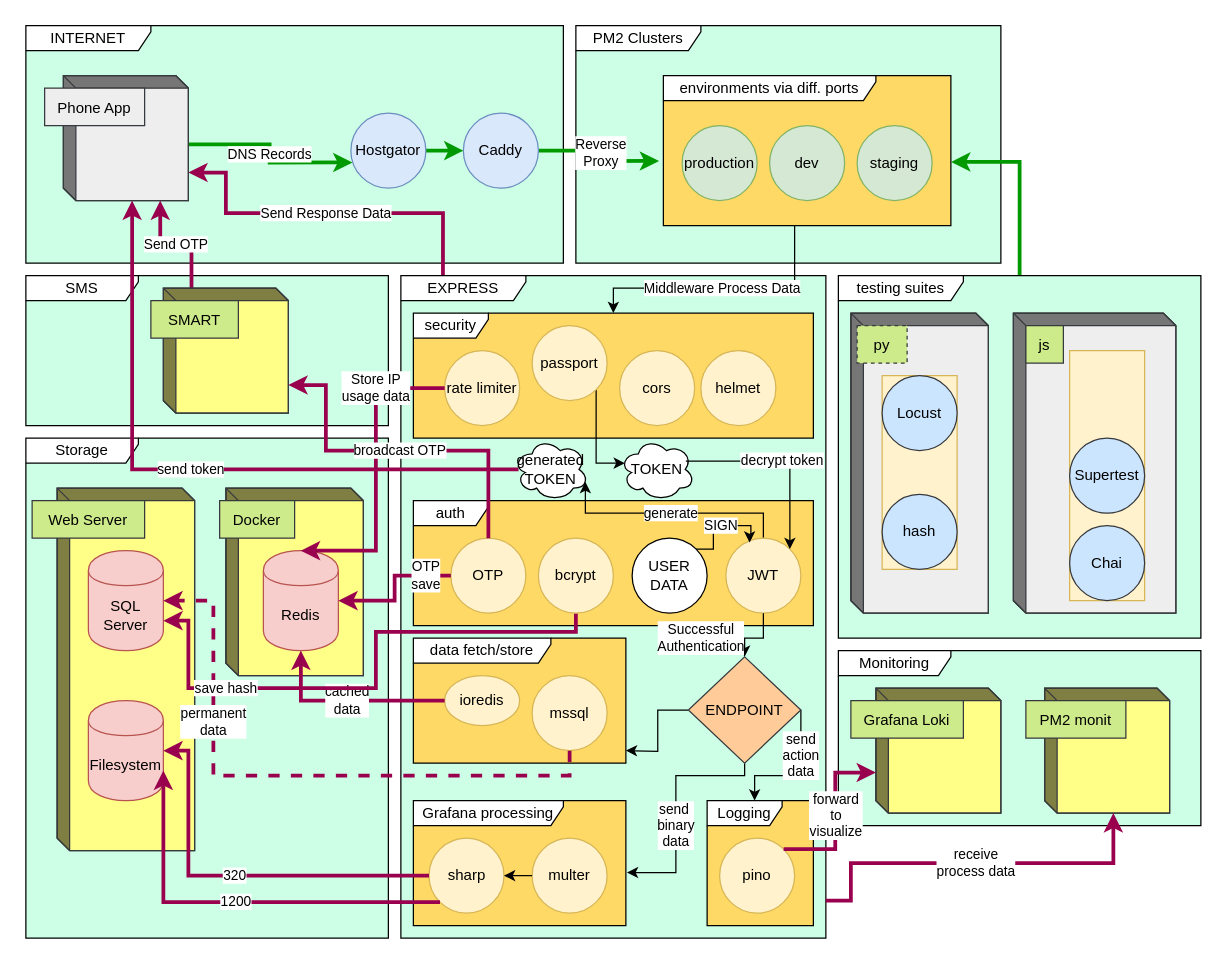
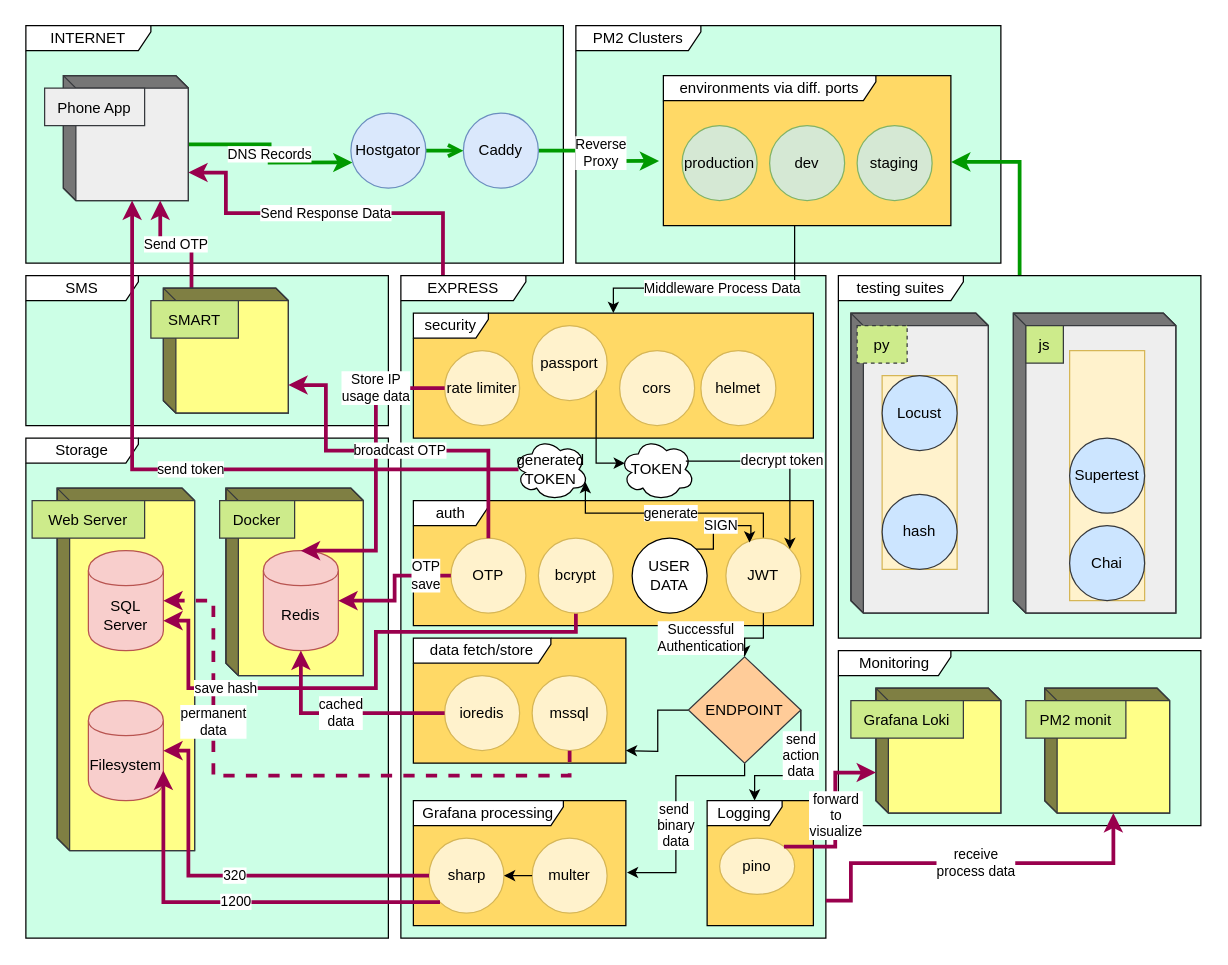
edge "Hostgator" -> "Caddy": arrowhead classic -> open
node "ioredis": size 75x50 -> 75x75
node "pino": size 75x75 -> 75x56
